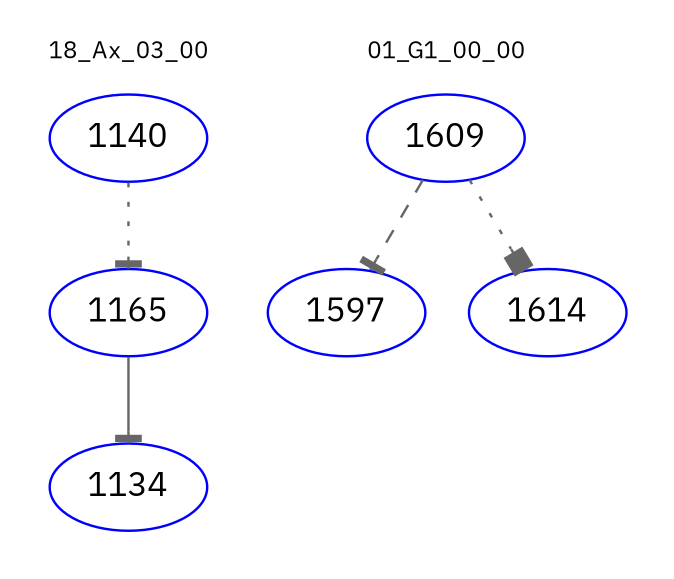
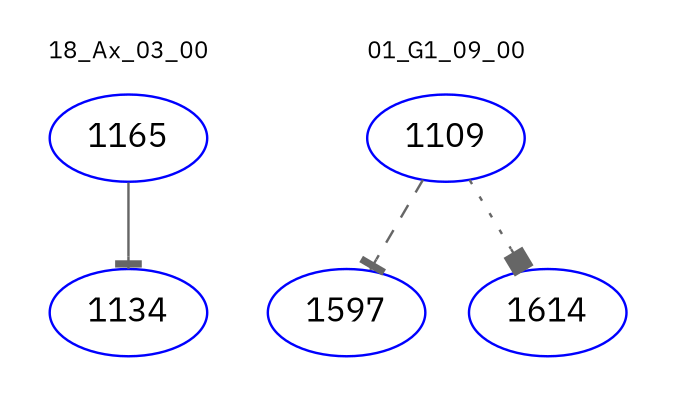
cluster "01_G1_00_00": label "01_G1_00_00" -> "01_G1_09_00"
node "1140": removed
node "1609": label "1609" -> "1109"
